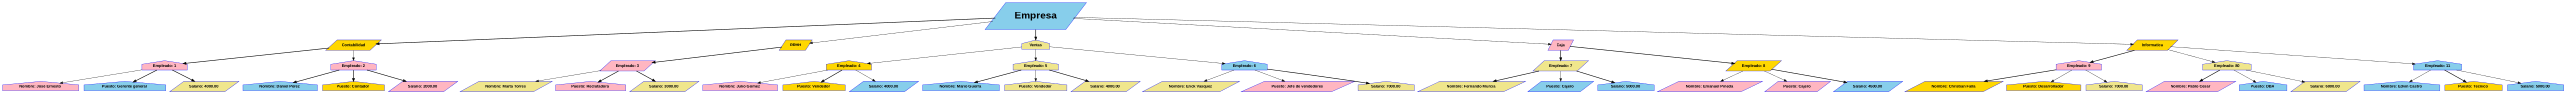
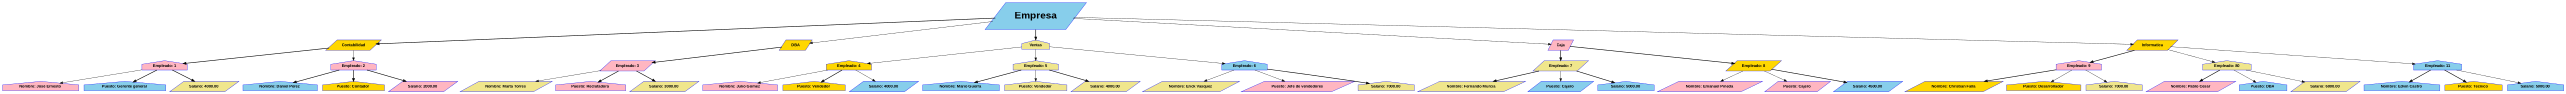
node "RRHH": label "RRHH" -> "DBA"
edge "Empleado: 11" -> "Nombre: Edvin Castro": style solid -> bold
